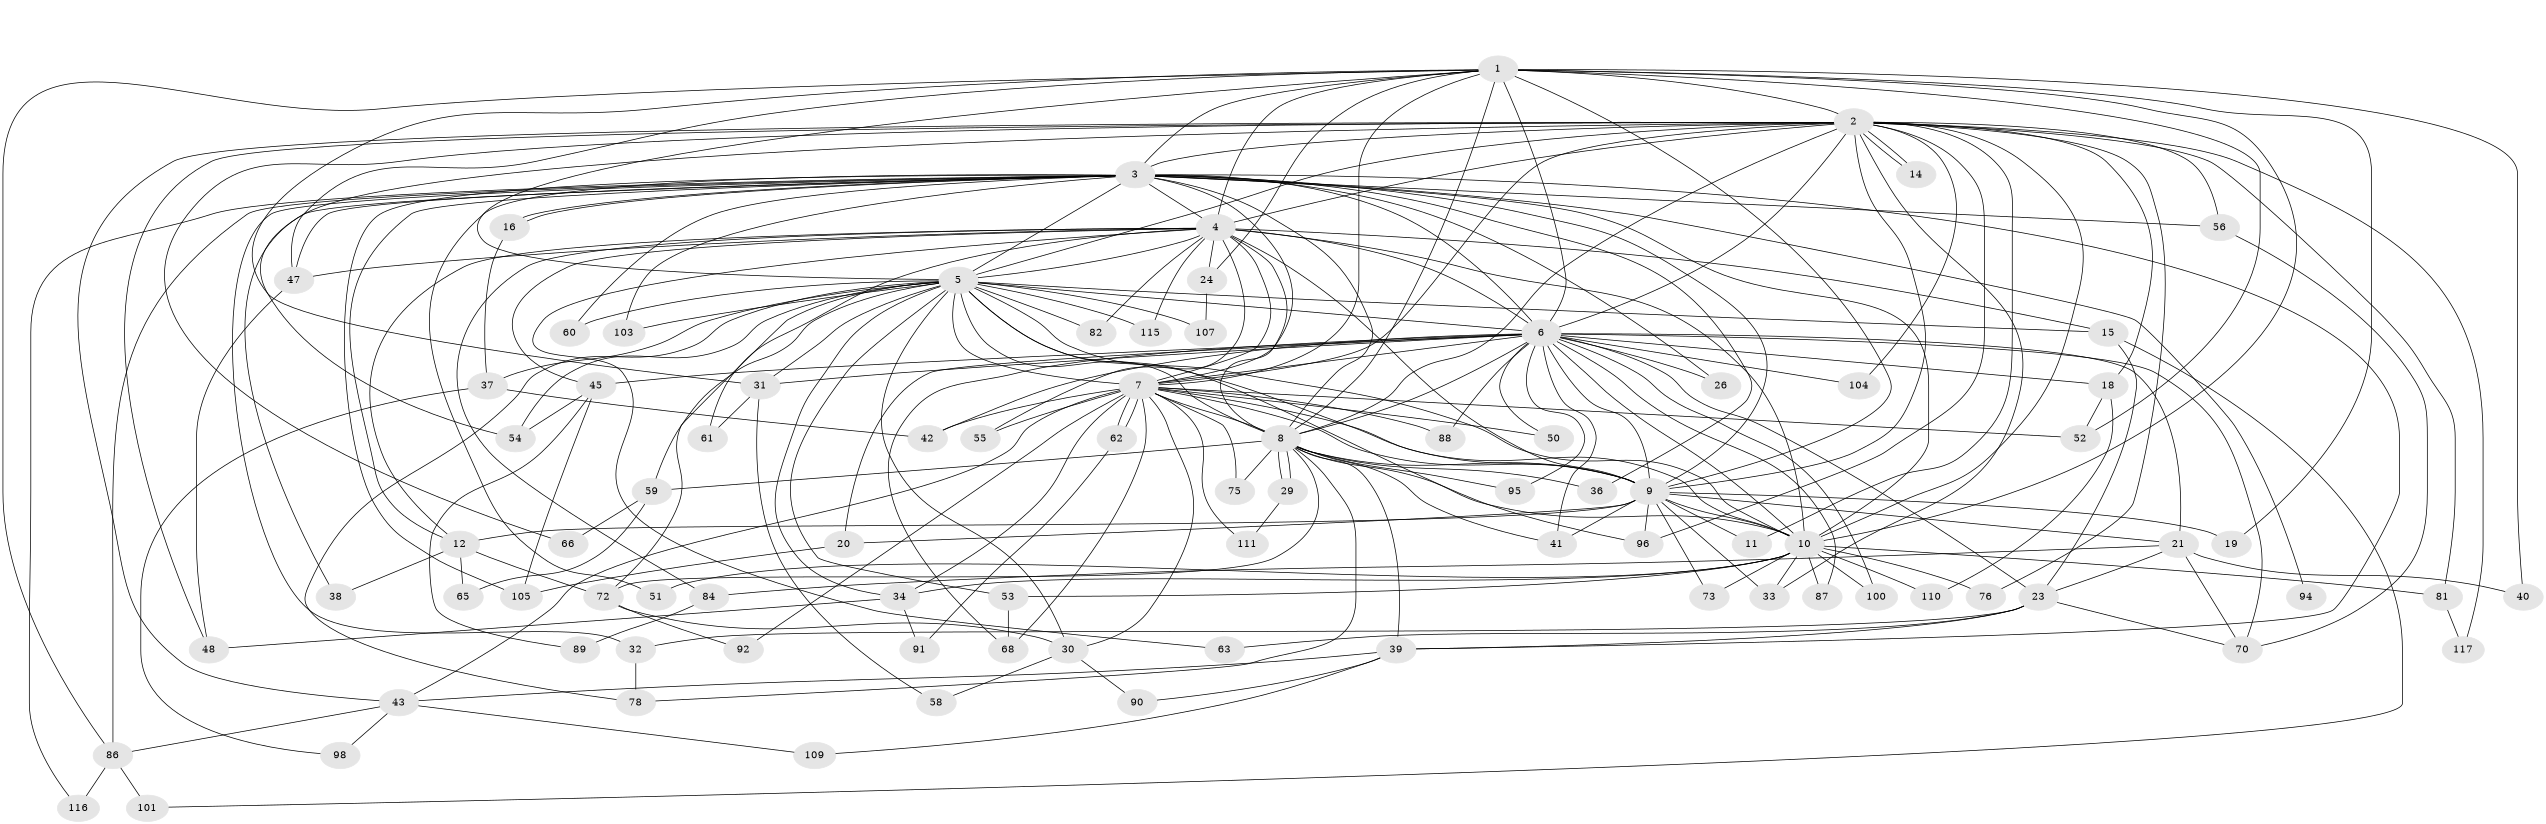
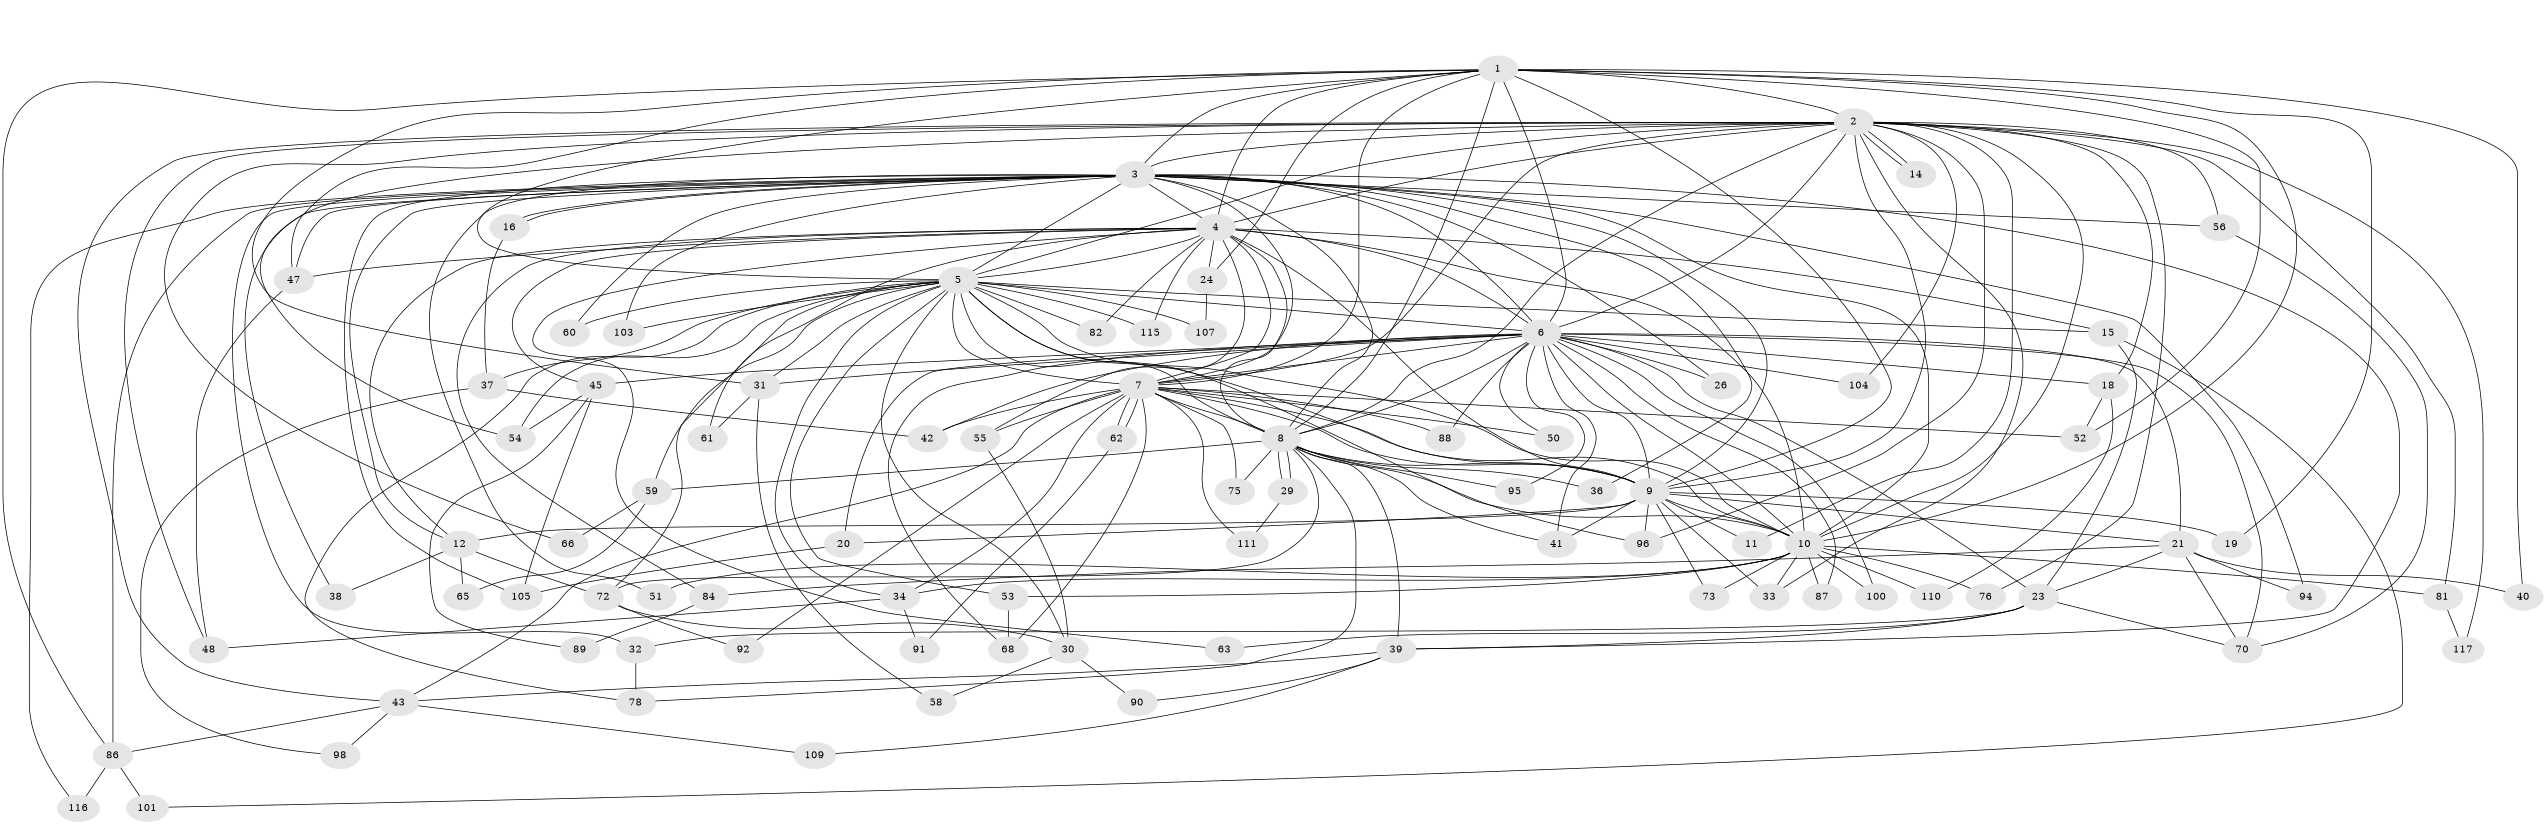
edge "7" -- "30": now "55" -- "30"
edge "21" -- "94": added
